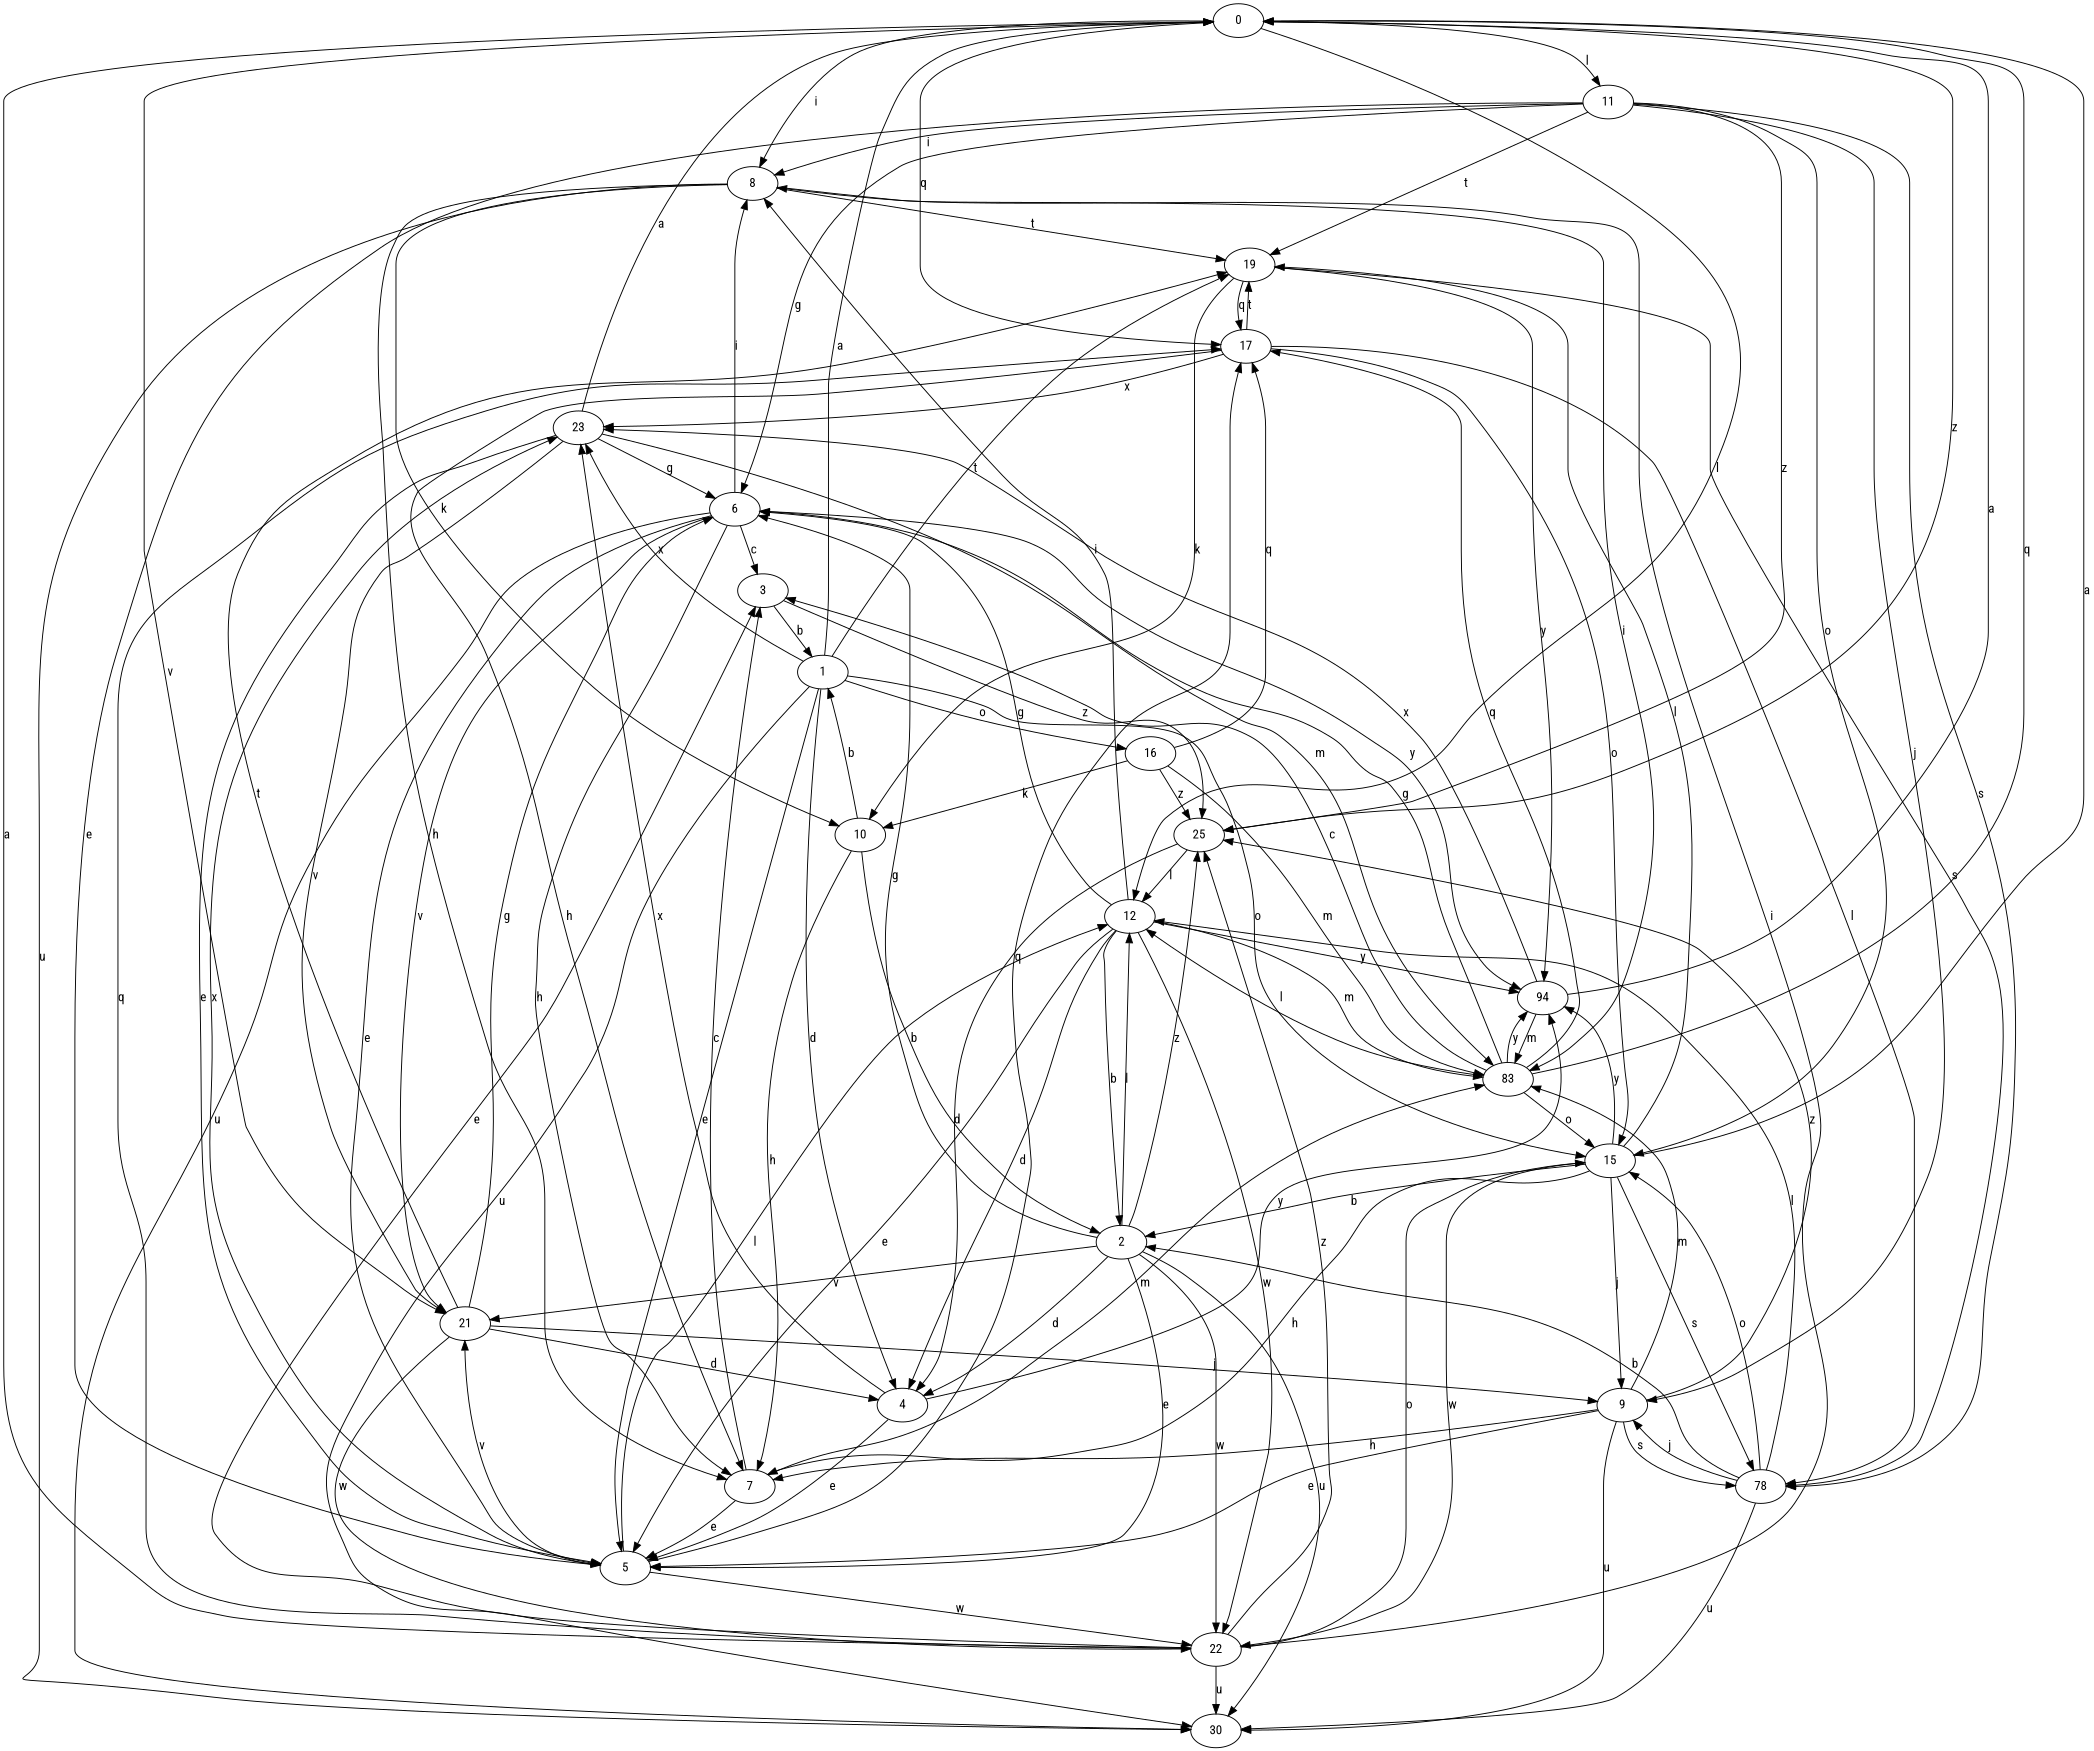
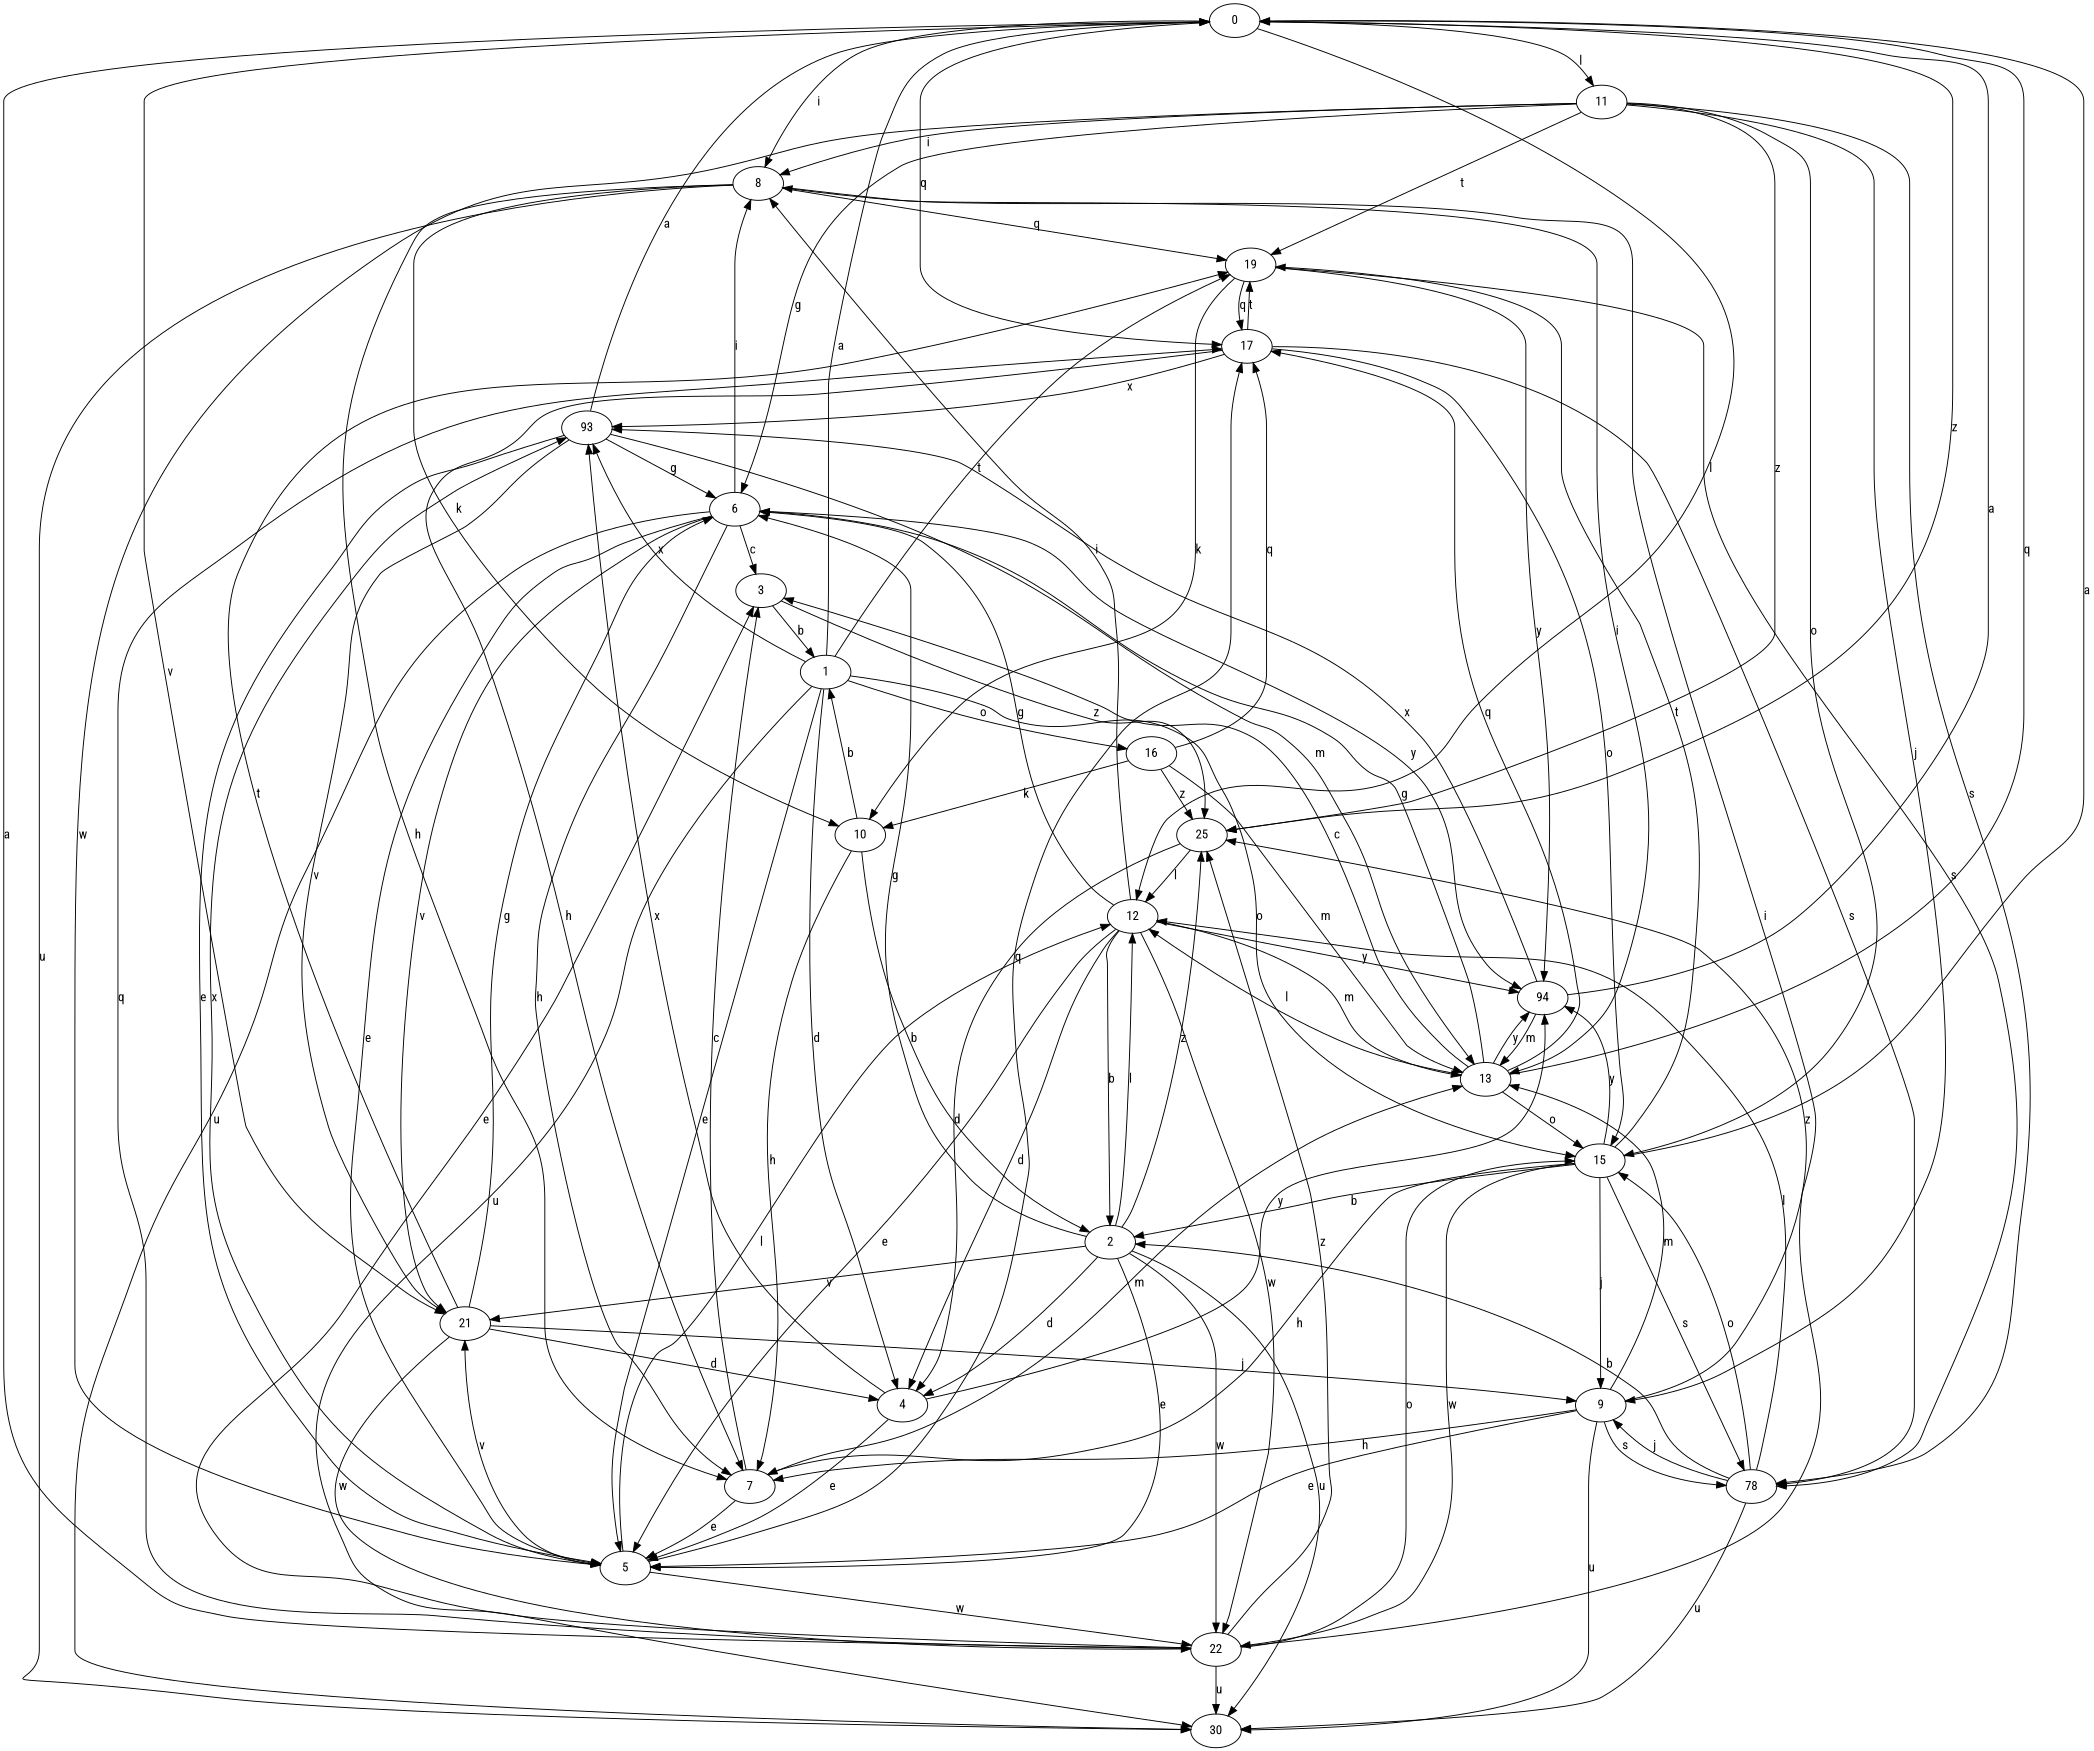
edge "8" -> "19": label "t" -> "q"
node "23": label "23" -> "93"
edge "15" -> "19": label "l" -> "t"
edge "11" -> "5": label "e" -> "w"
edge "17" -> "78": label "l" -> "s"
node "83": label "83" -> "13"
